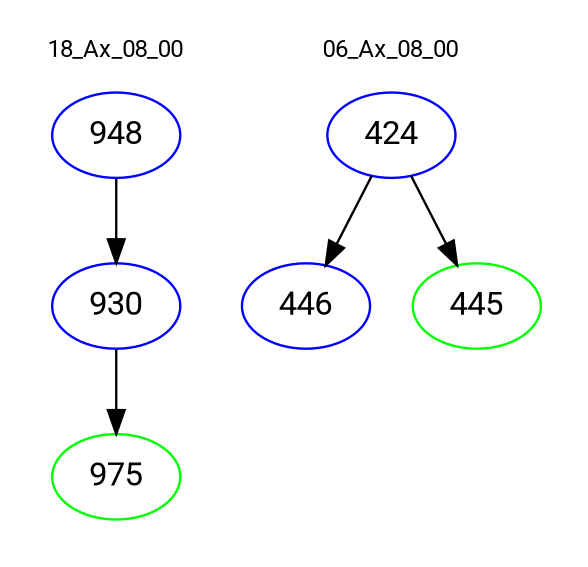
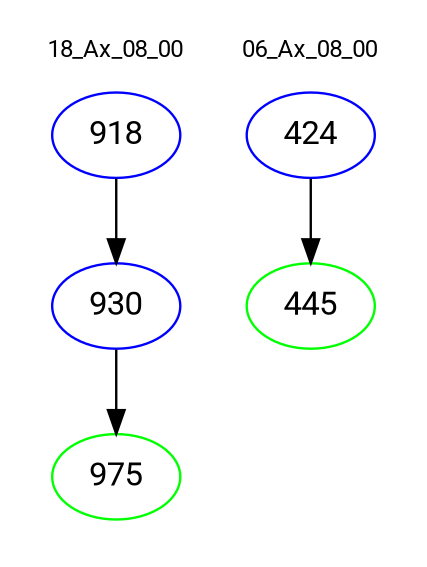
node "948": label "948" -> "918"
node "446": removed
